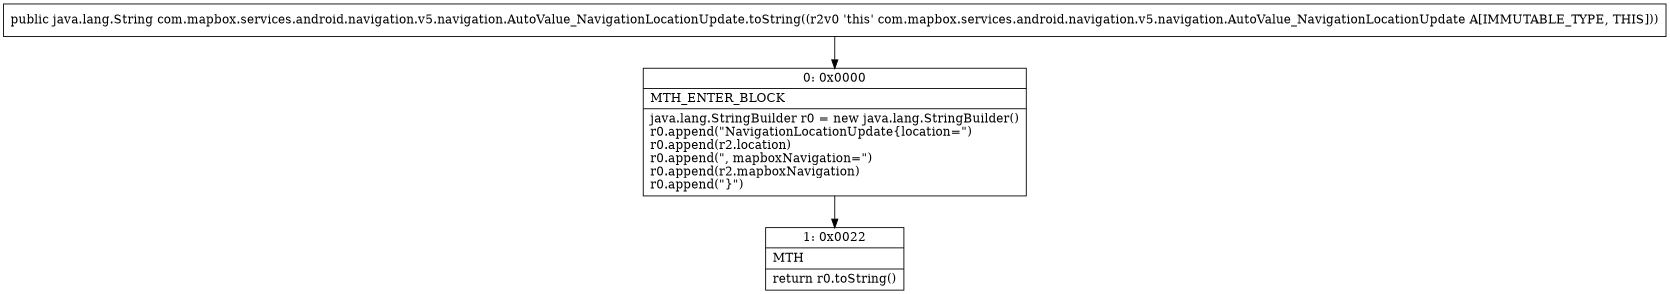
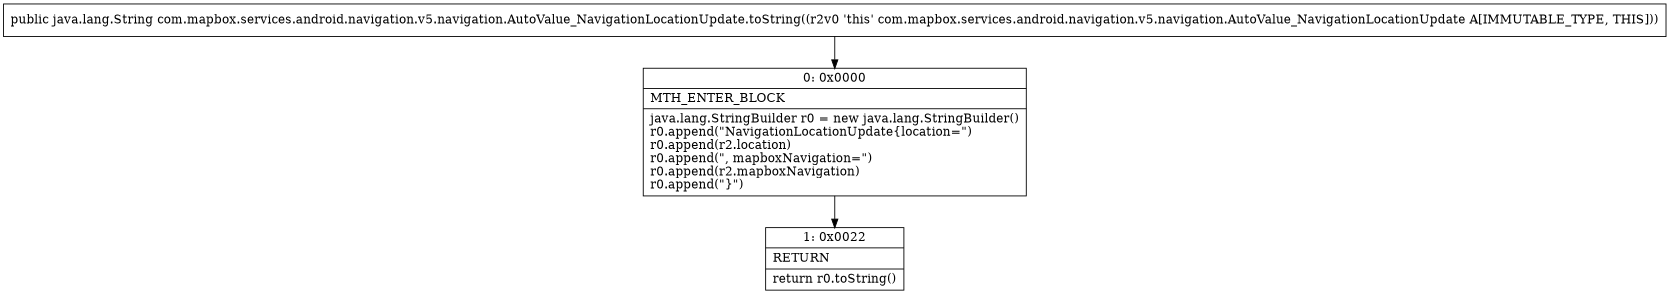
node "1: 0x0022": text "MTH" -> "RETURN"
